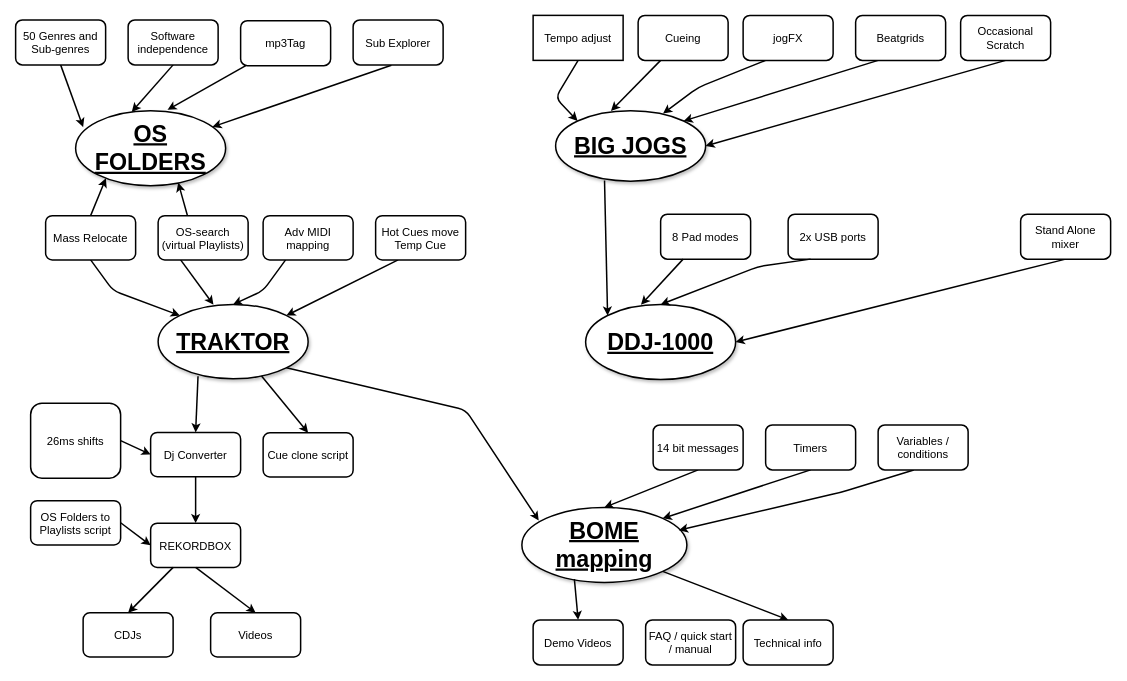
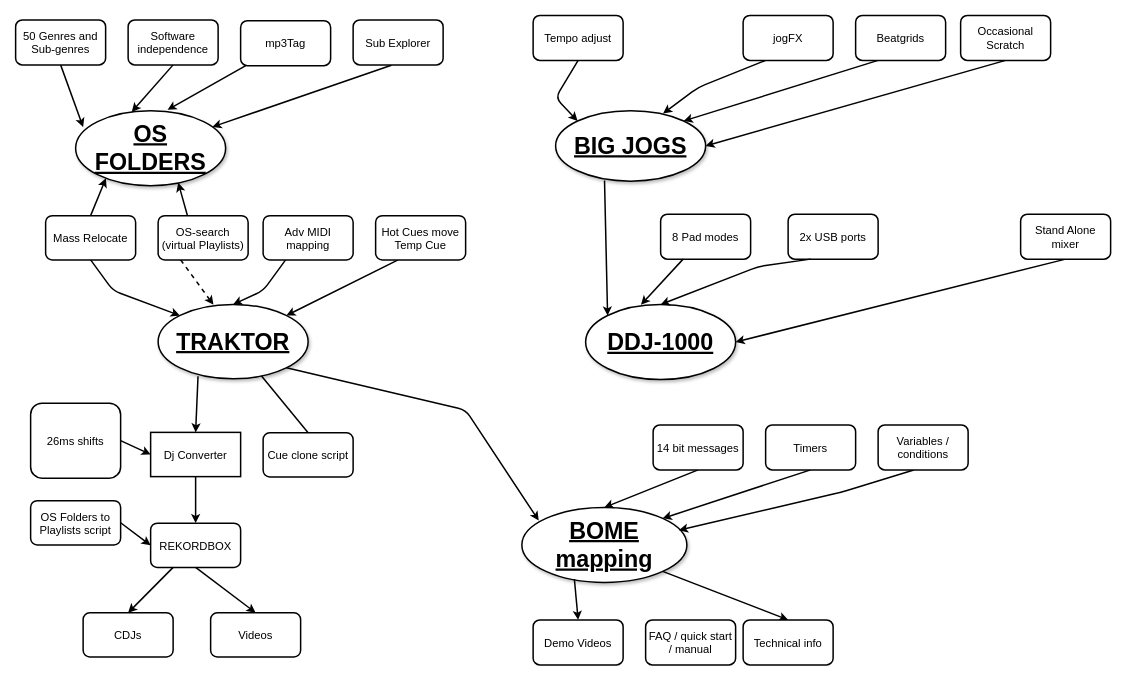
node "Tempo adjust": shape rectangle -> rounded rectangle
node "Cueing": removed
edge "Cueing" -> "BIG JOGS": removed
edge "OS-search (virtual Playlists)" -> "TRAKTOR": style solid -> dashed
edge "TRAKTOR" -> "Cue clone script": arrowhead classic -> none
node "Dj Converter": shape rounded rectangle -> rectangle
